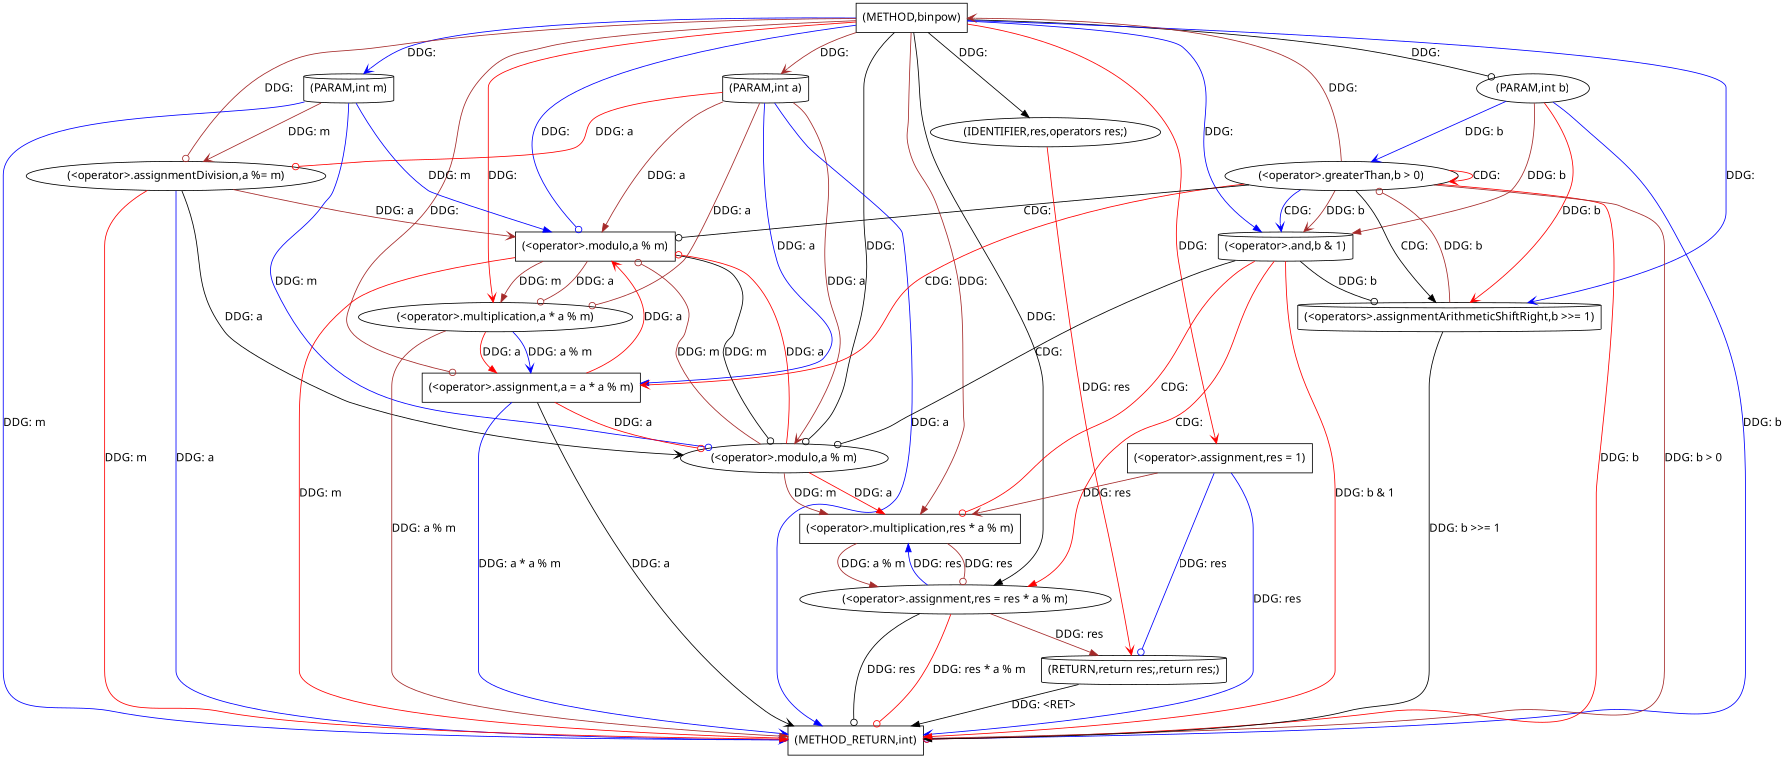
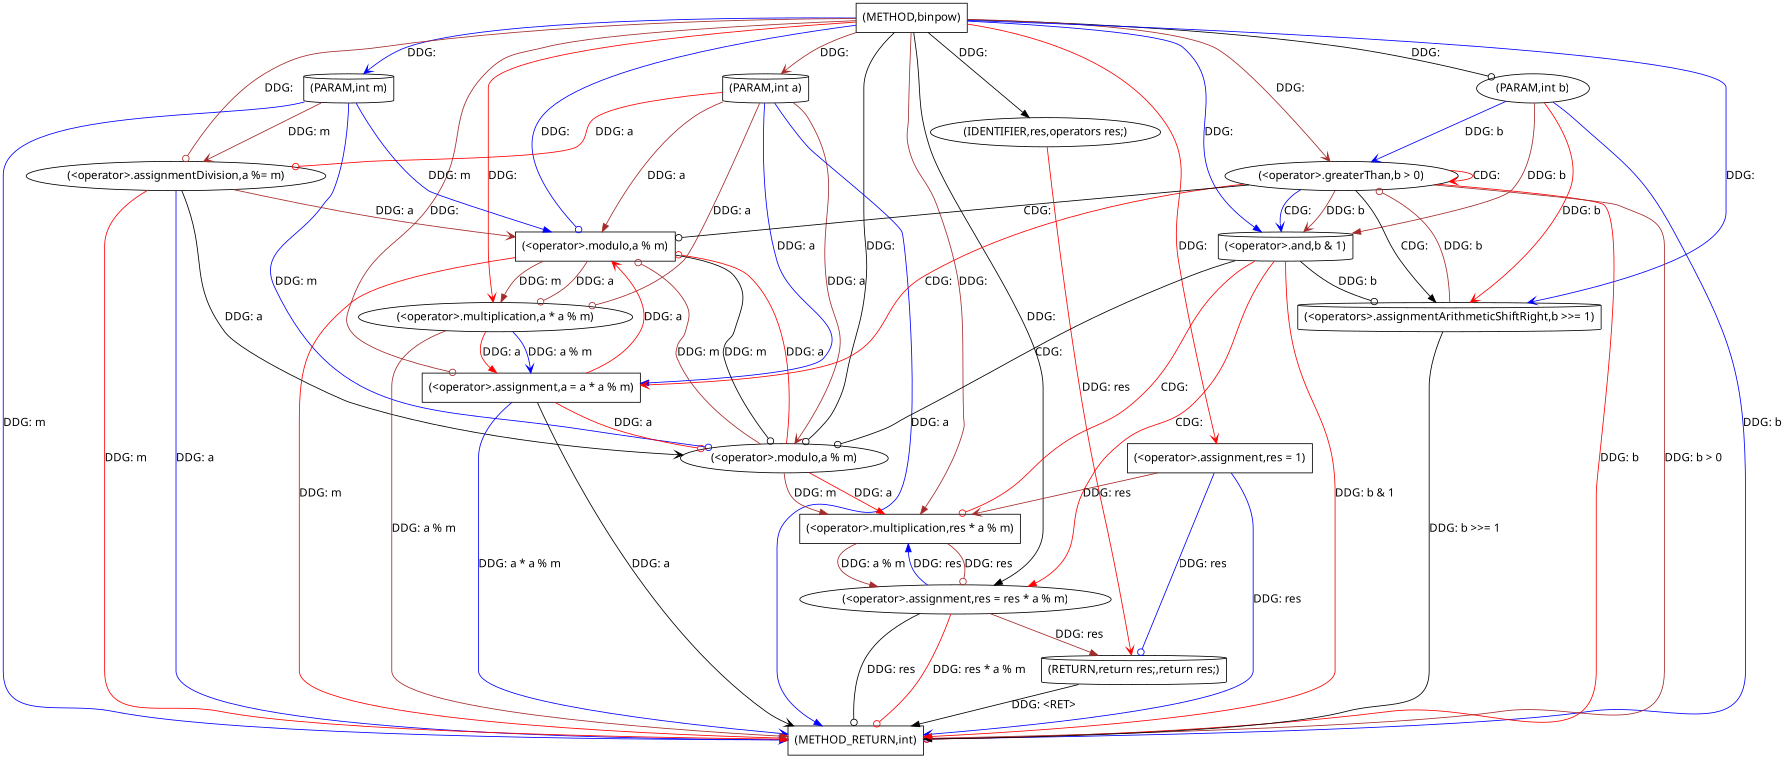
edge "(<operator>.greaterThan,b > 0)" -> "(METHOD,binpow)": reversed
